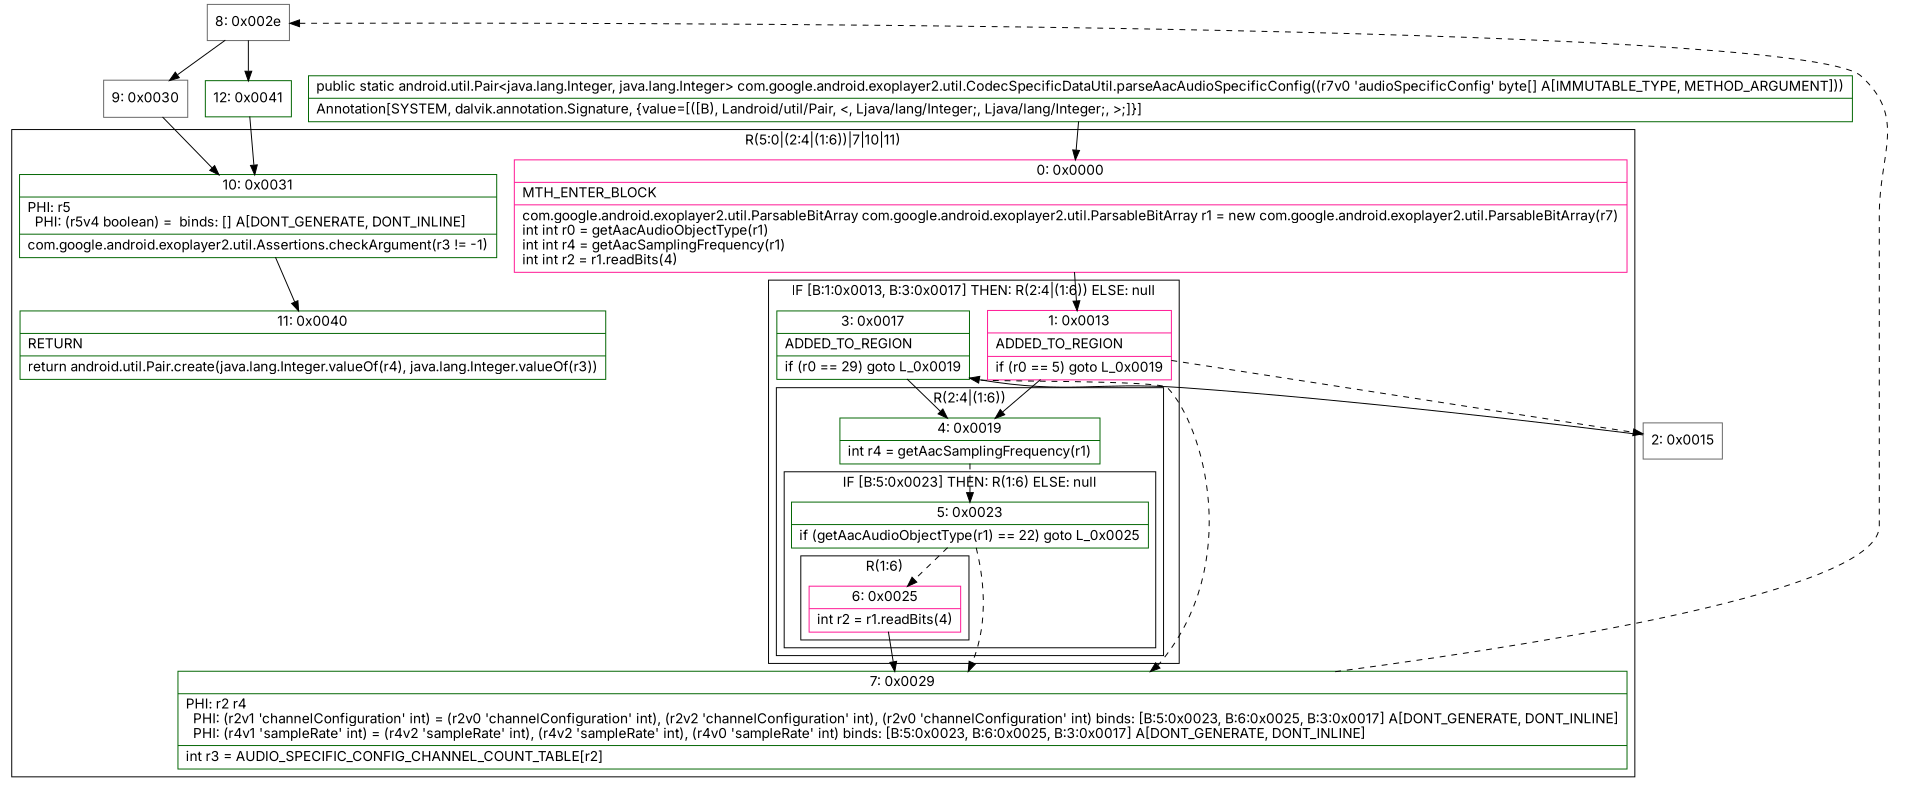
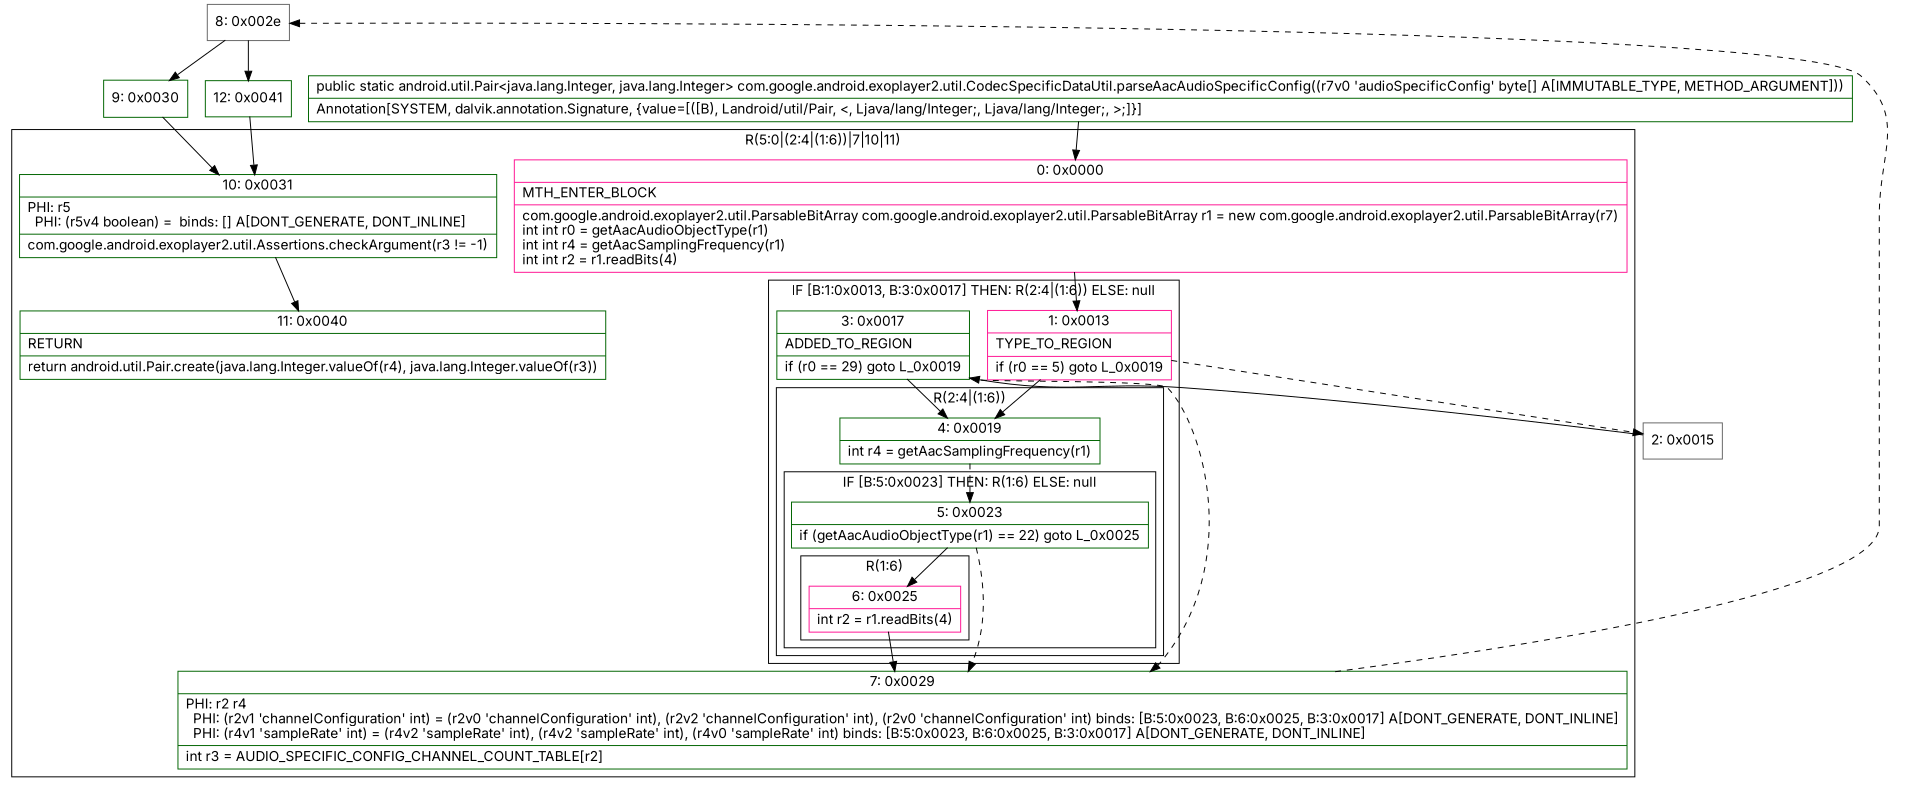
node "9: 0x0030": color gray40 -> darkgreen
node "1: 0x0013": text "ADDED_TO_REGION" -> "TYPE_TO_REGION"
edge "5: 0x0023" -> "6: 0x0025": style dashed -> solid
